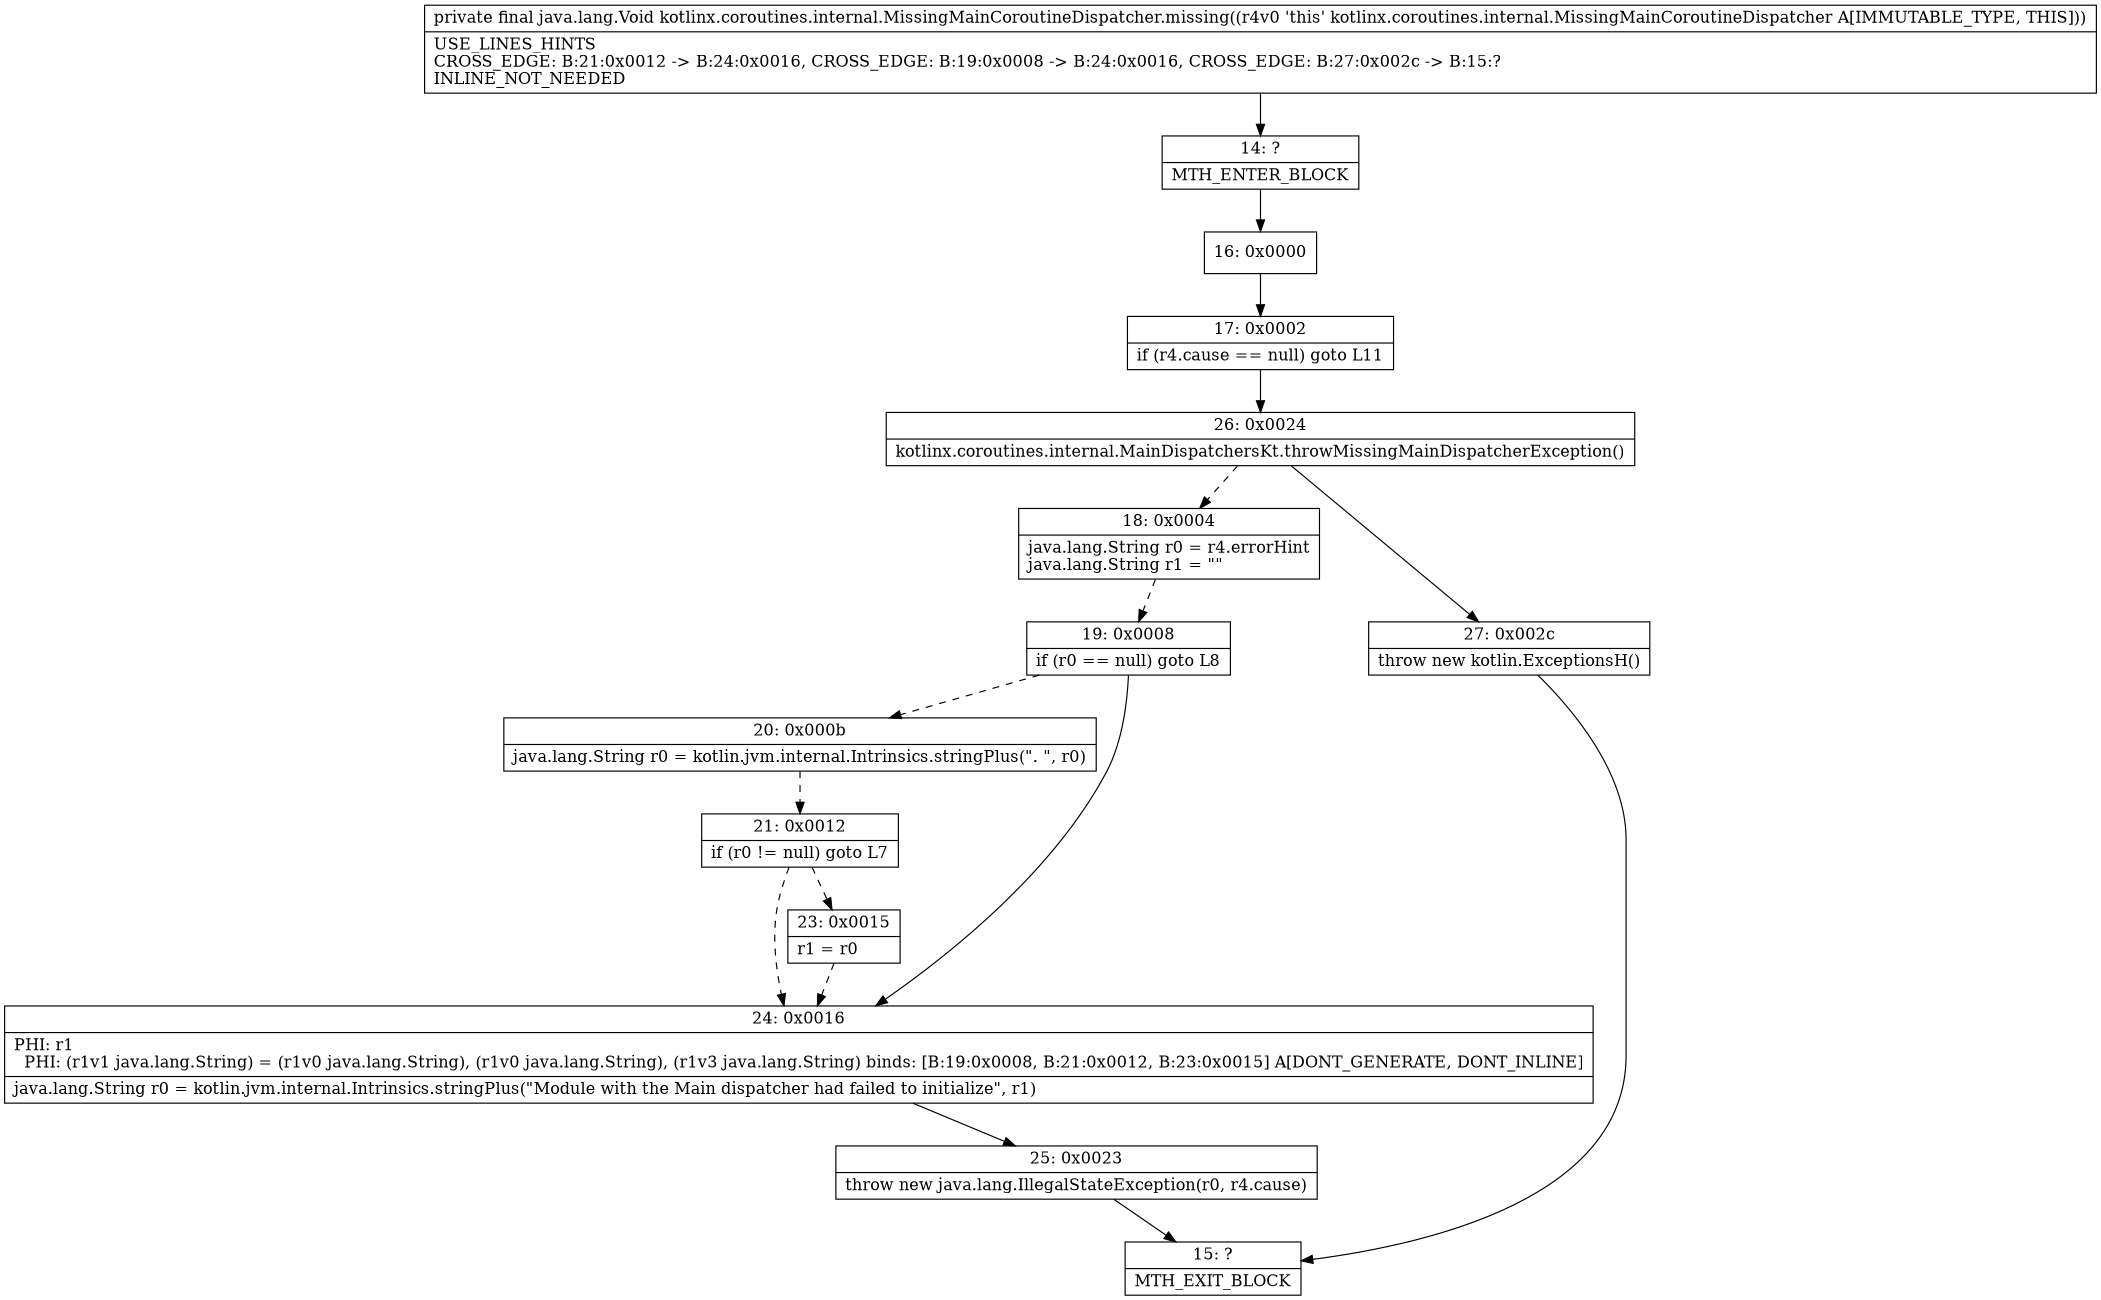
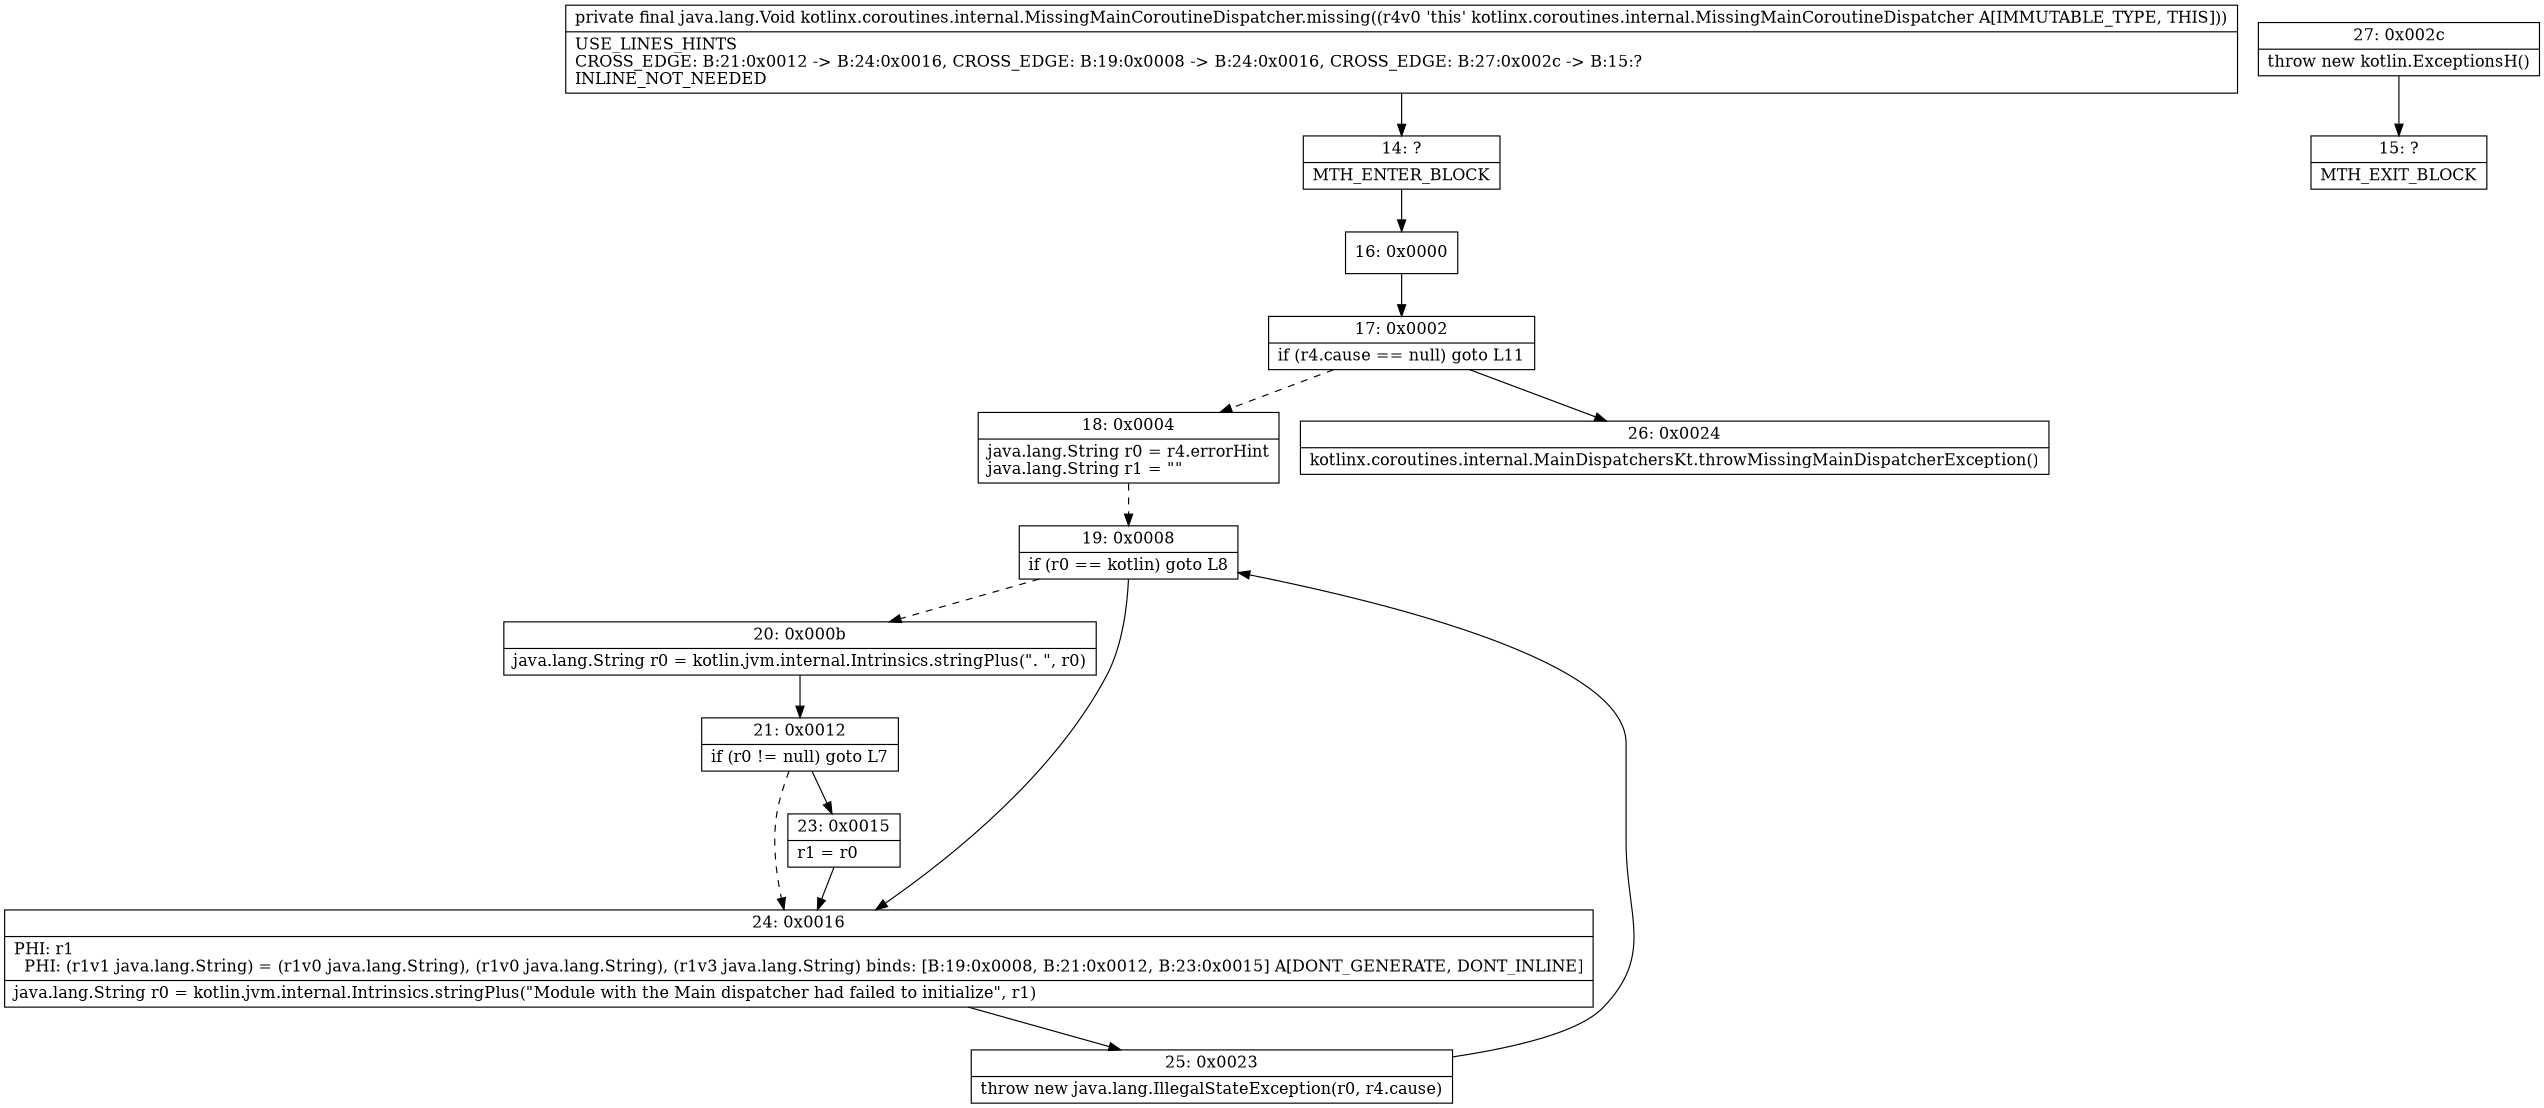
edge "26: 0x0024" -> "18: 0x0004": now "17: 0x0002" -> "18: 0x0004"
edge "26: 0x0024" -> "27: 0x002c": removed
node "19: 0x0008": text "if (r0 == null) goto L8" -> "if (r0 == kotlin) goto L8"
edge "20: 0x000b" -> "21: 0x0012": style dashed -> solid
edge "21: 0x0012" -> "23: 0x0015": style dashed -> solid
edge "23: 0x0015" -> "24: 0x0016": style dashed -> solid
edge "25: 0x0023" -> "15: ?": now "25: 0x0023" -> "19: 0x0008"
